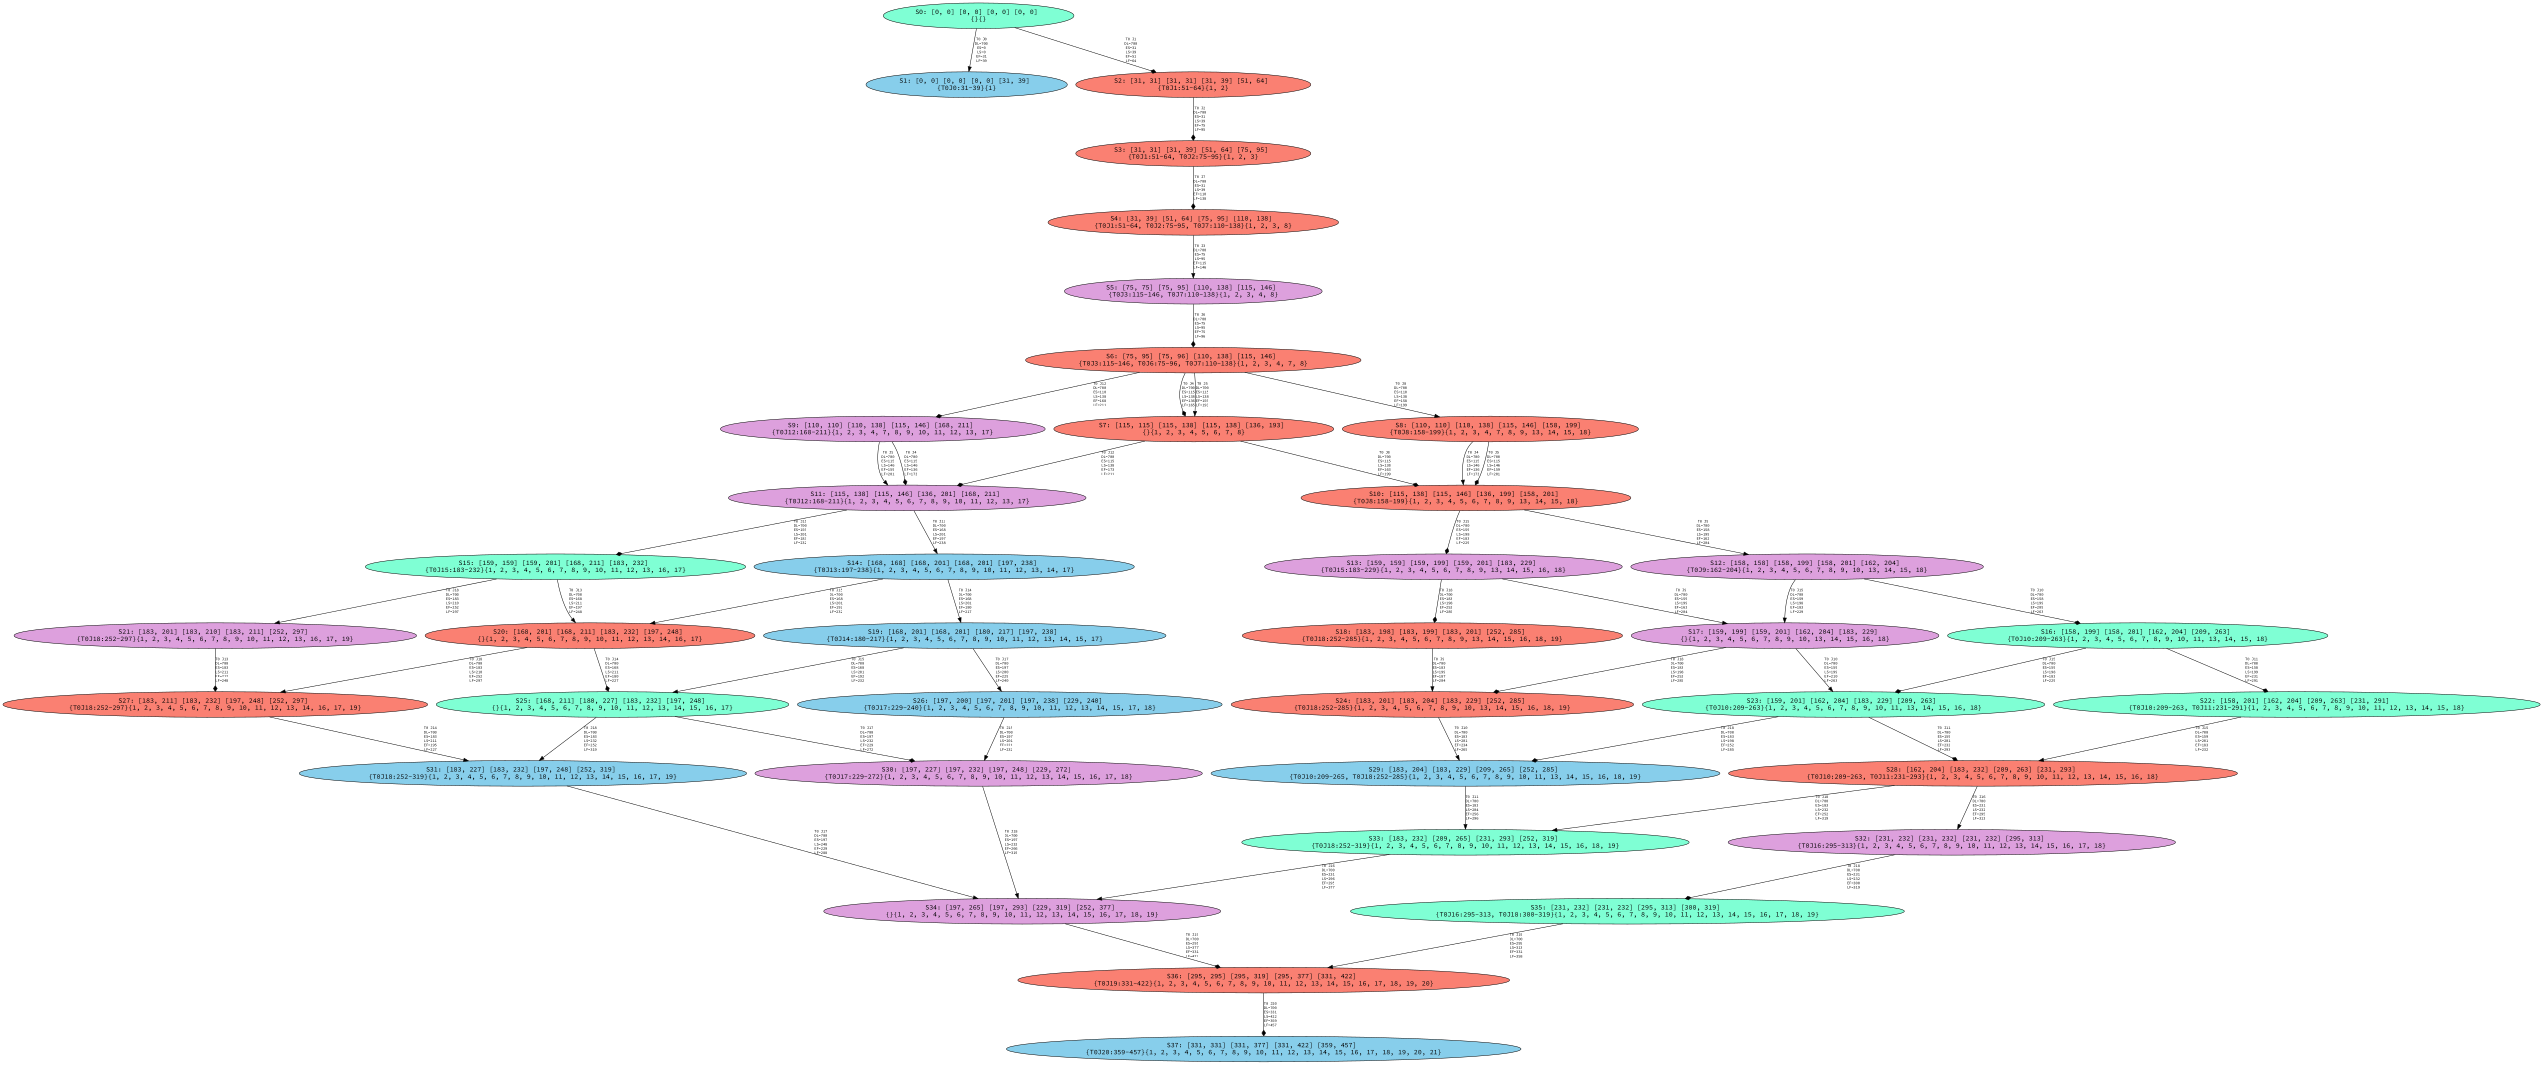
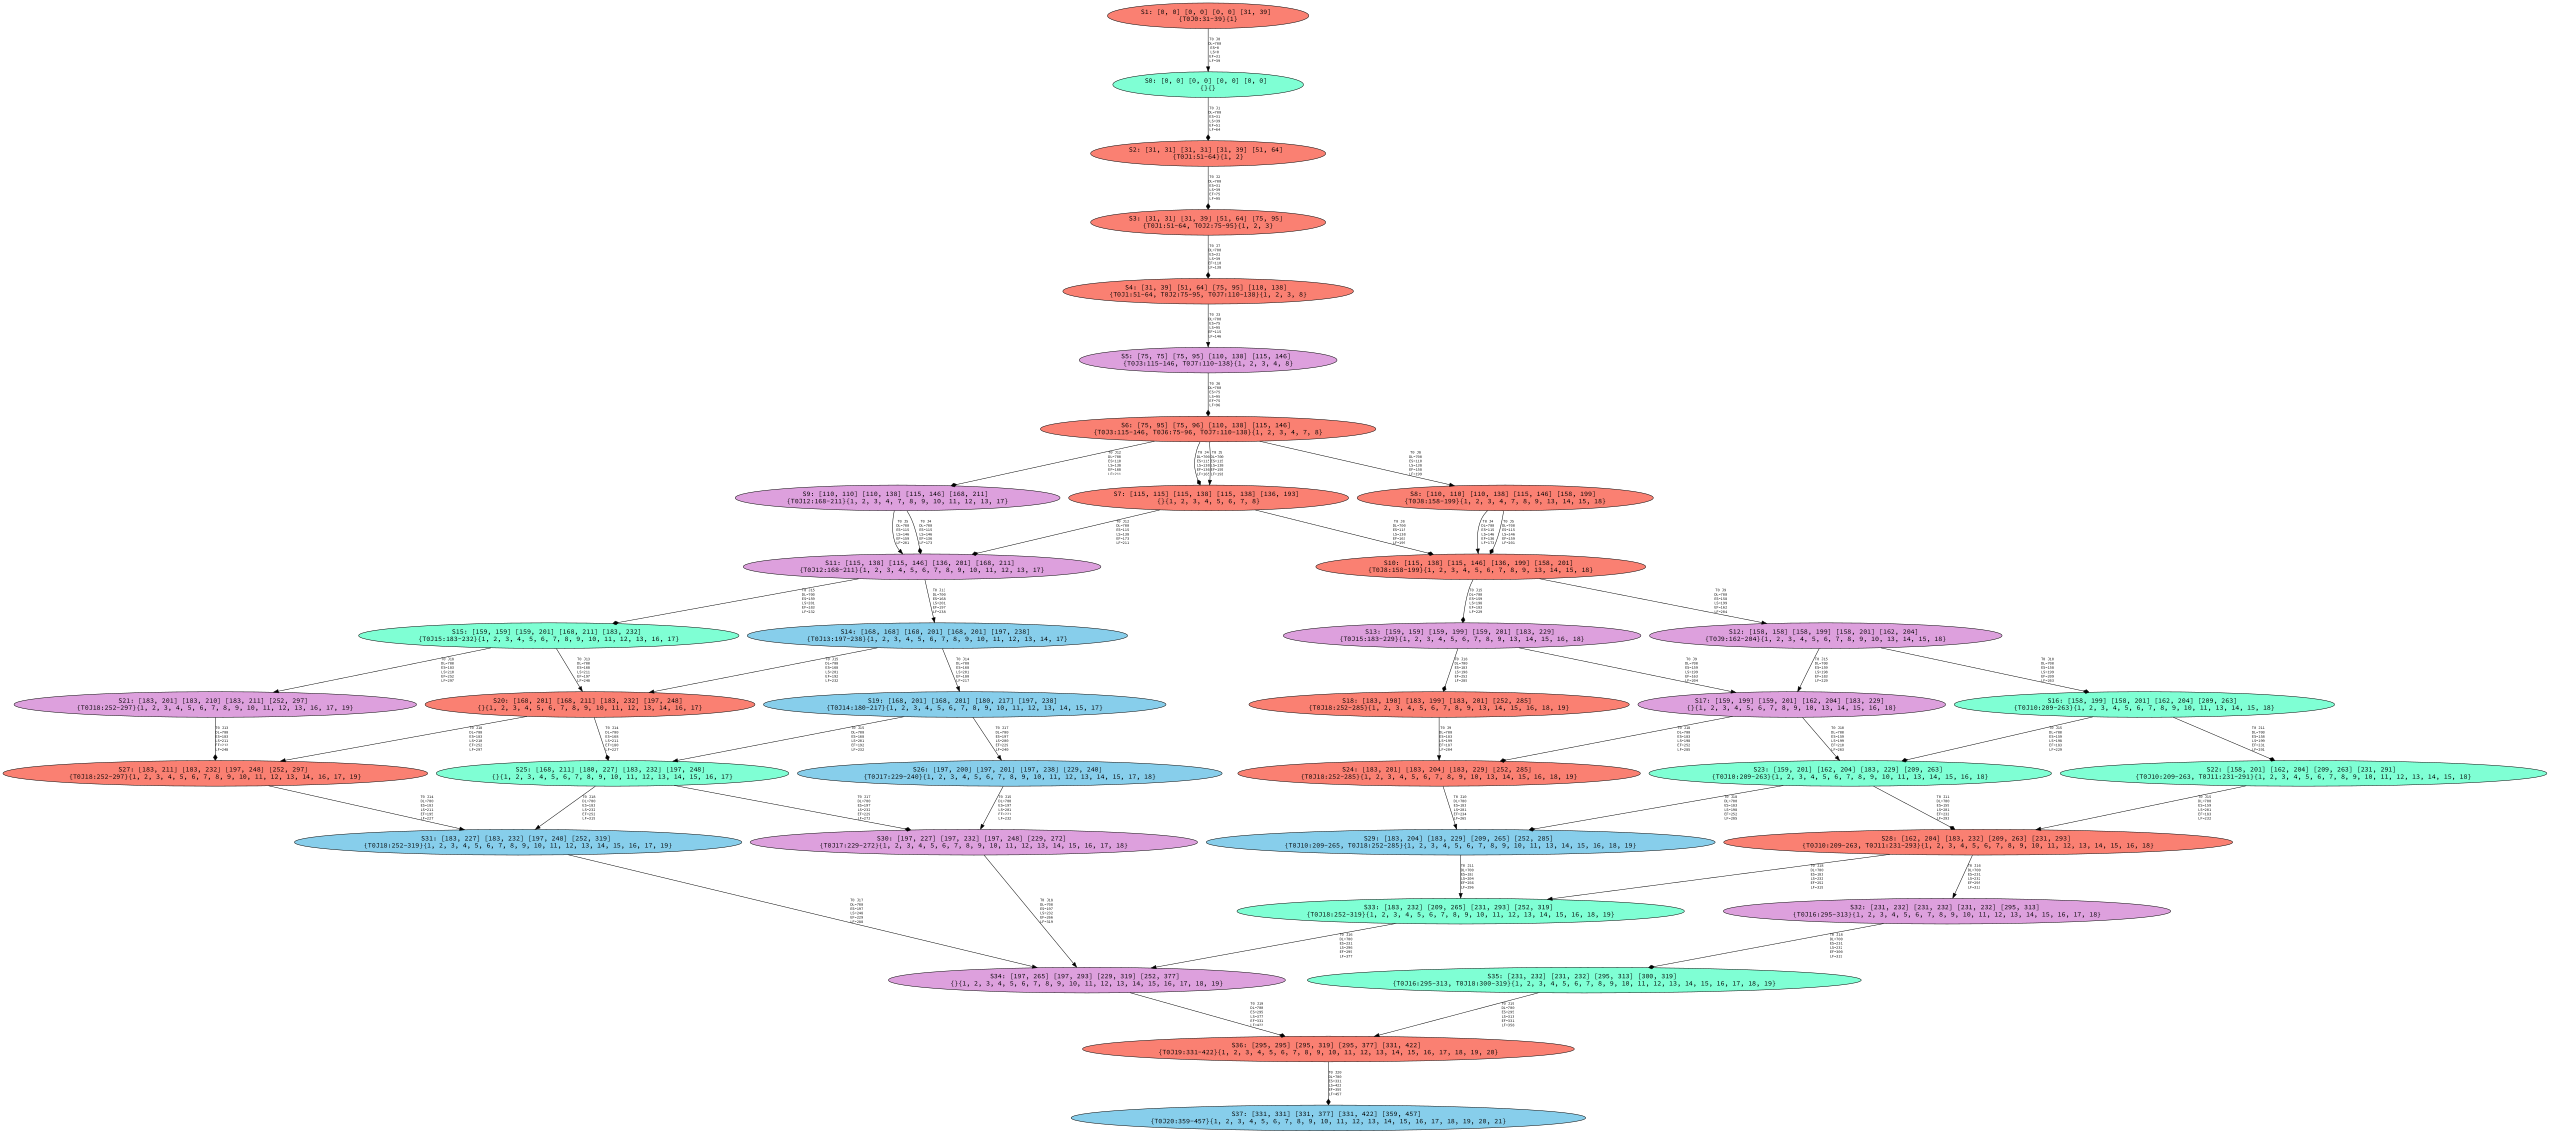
edge "S0: [0, 0] [0, 0] [0, 0] [0, 0] {}{}" -> "S1: [0, 0] [0, 0] [0, 0] [31, 39] {T0J0:31-39}{1}": reversed
node "S1: [0, 0] [0, 0] [0, 0] [31, 39] {T0J0:31-39}{1}": fillcolor skyblue -> salmon
